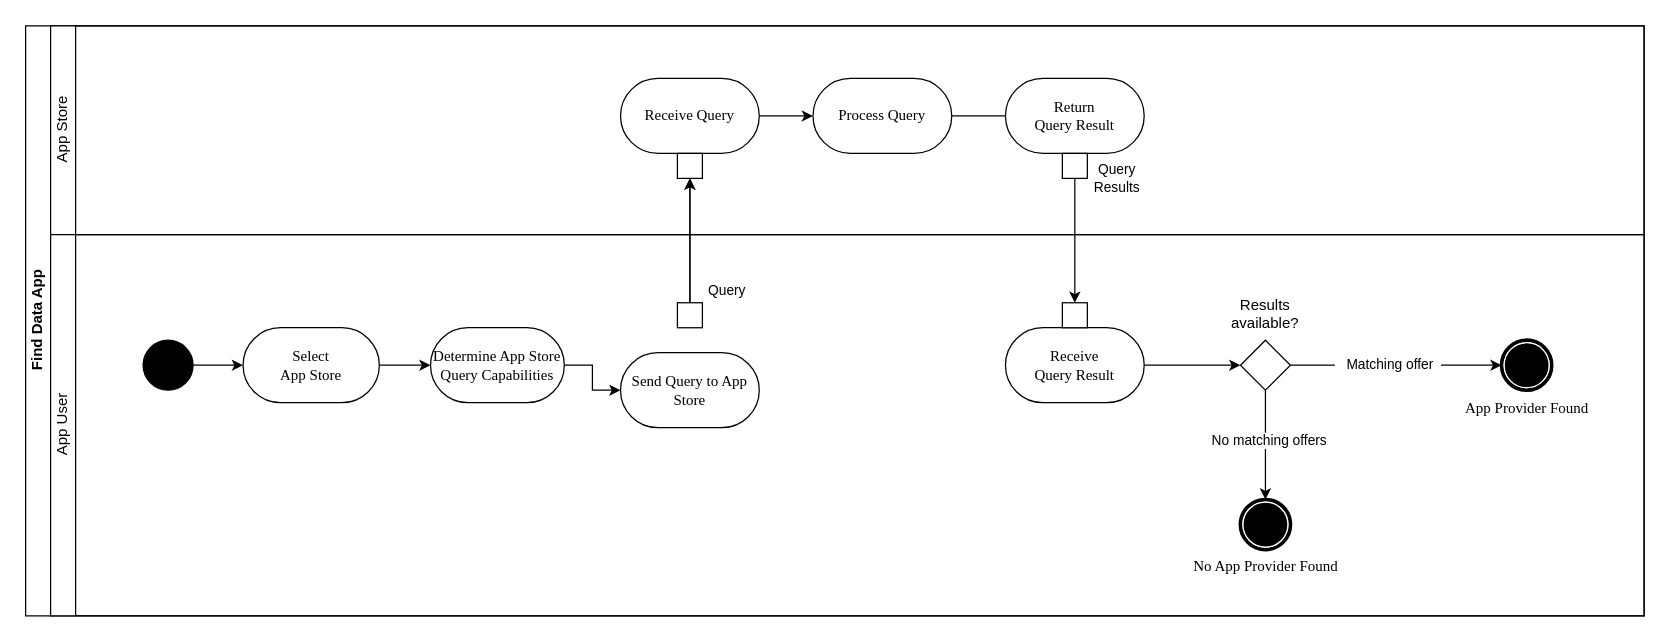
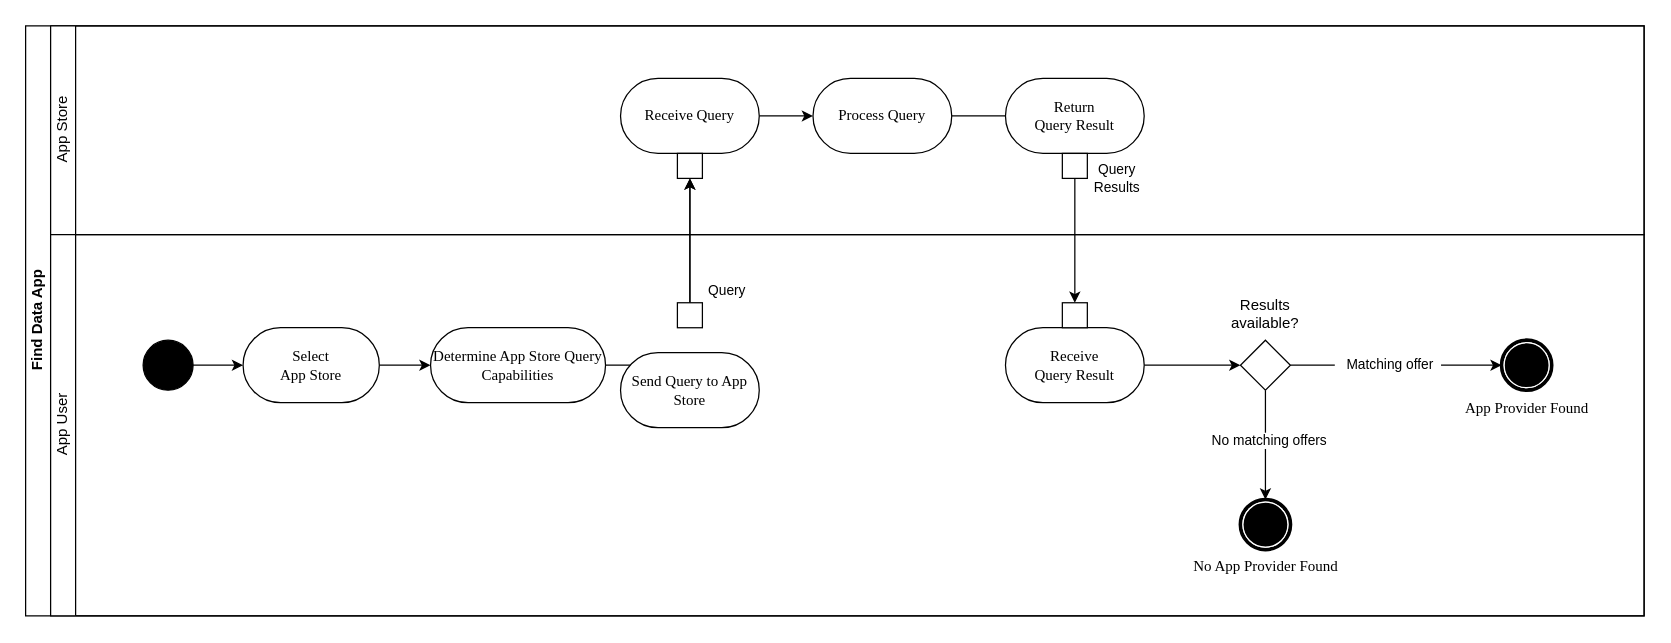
node "Determine App Store Query Capabilities": size 134x75 -> 175x75
